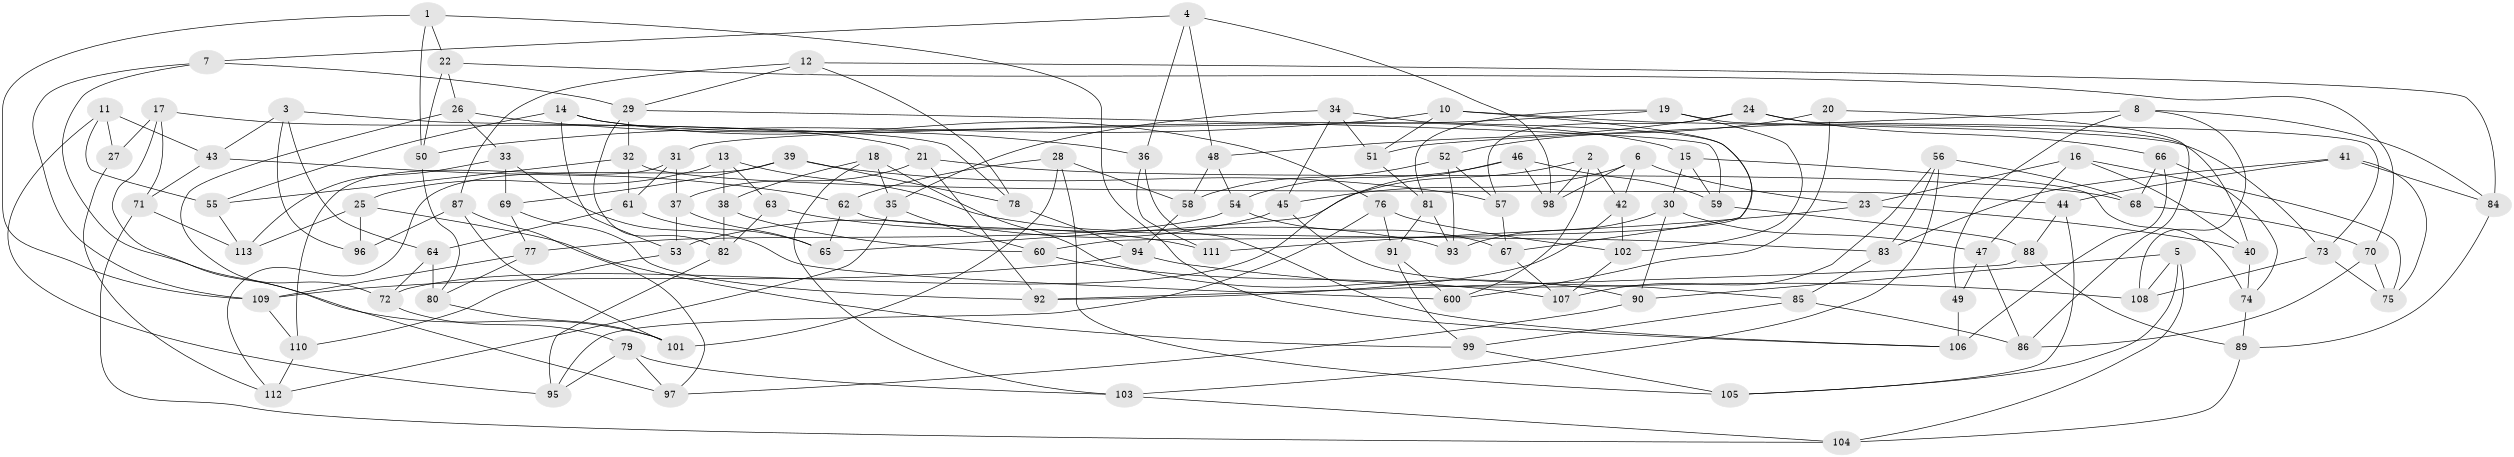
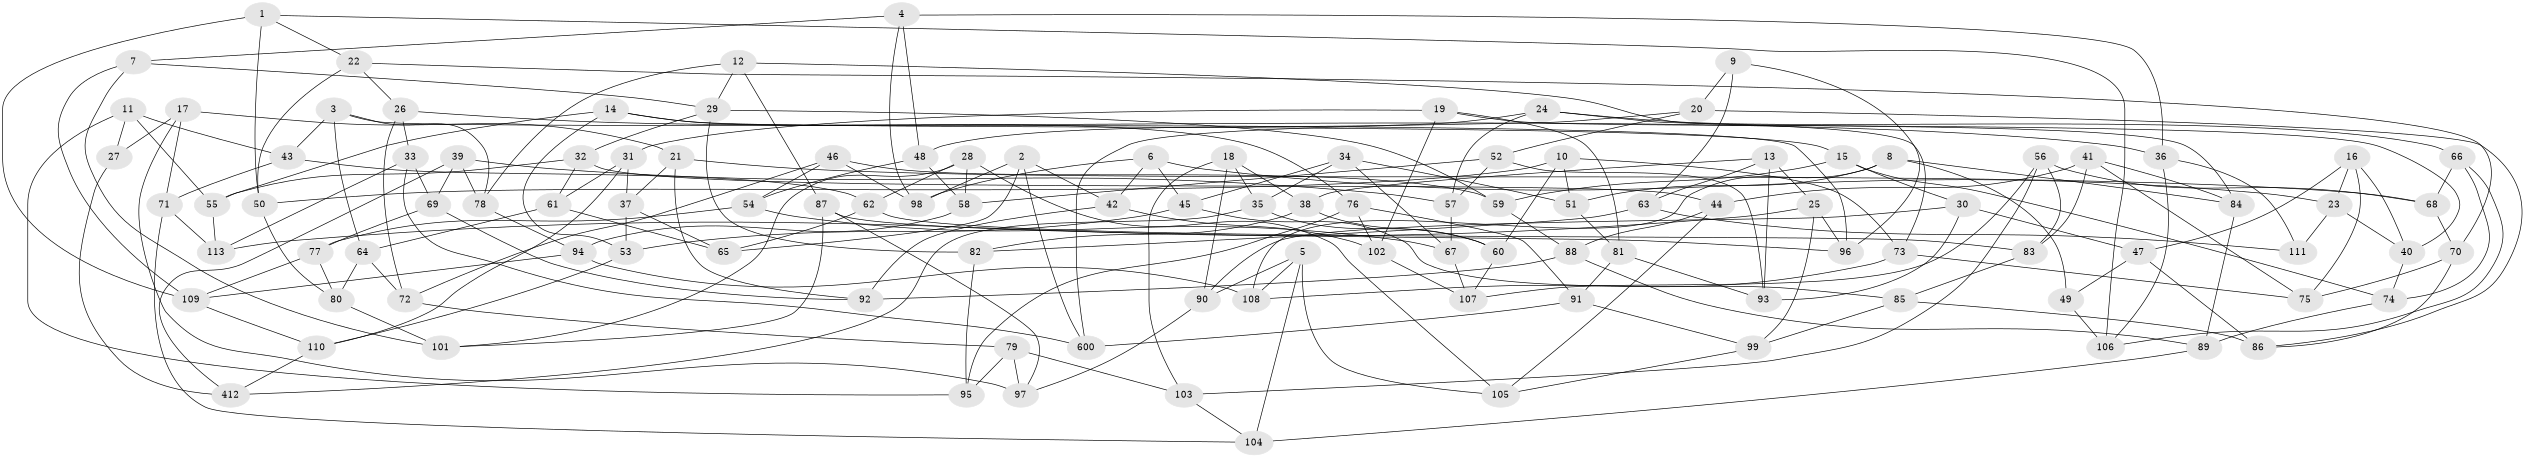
node "9": added
node "112": label "112" -> "412"
